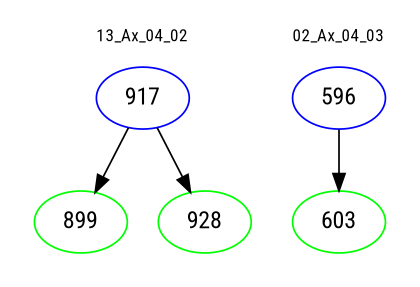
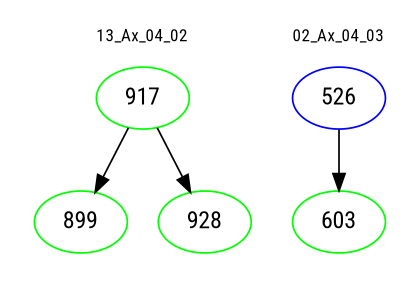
node "917": color blue -> green
node "596": label "596" -> "526"
